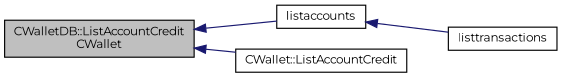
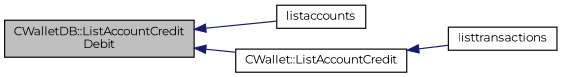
edge "listtransactions" -> "listaccounts": now "listtransactions" -> "CWallet::ListAccountCredit"
node "CWalletDB::ListAccountCredit CWallet": label "CWalletDB::ListAccountCredit CWallet" -> "CWalletDB::ListAccountCredit Debit"
